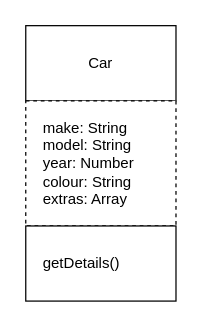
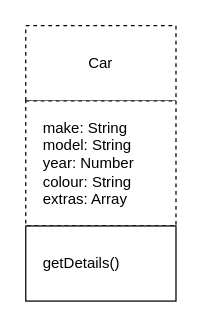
node "Car": style solid -> dashed
